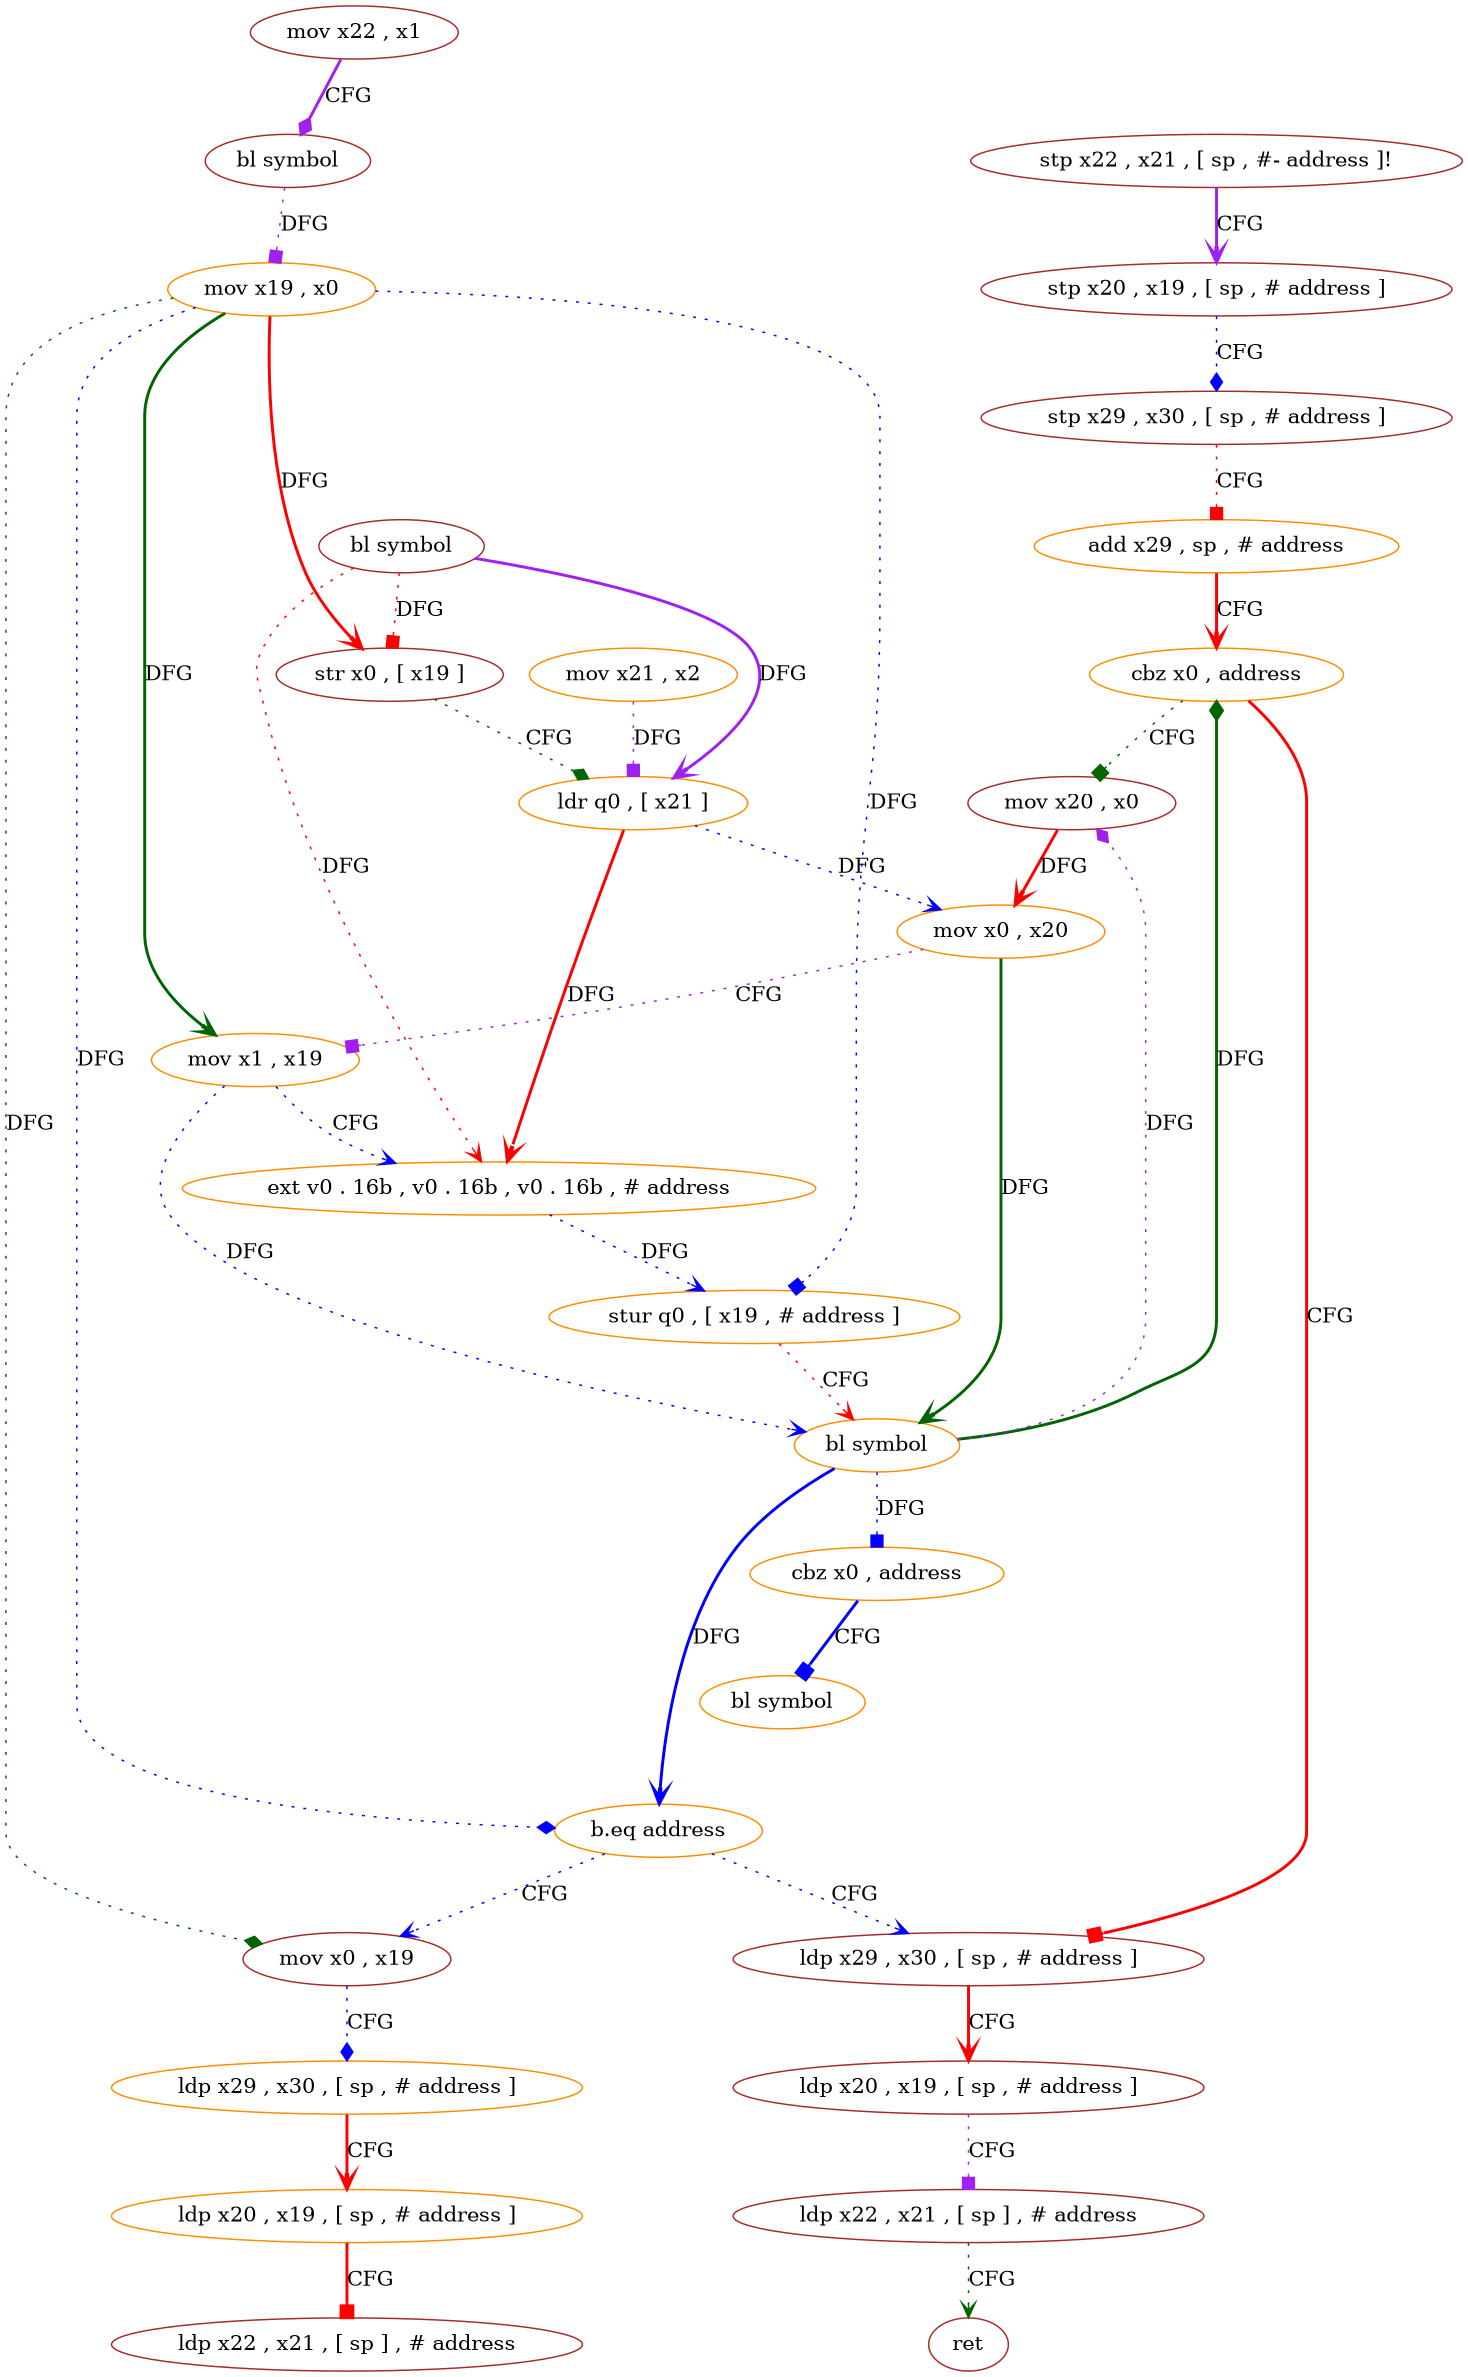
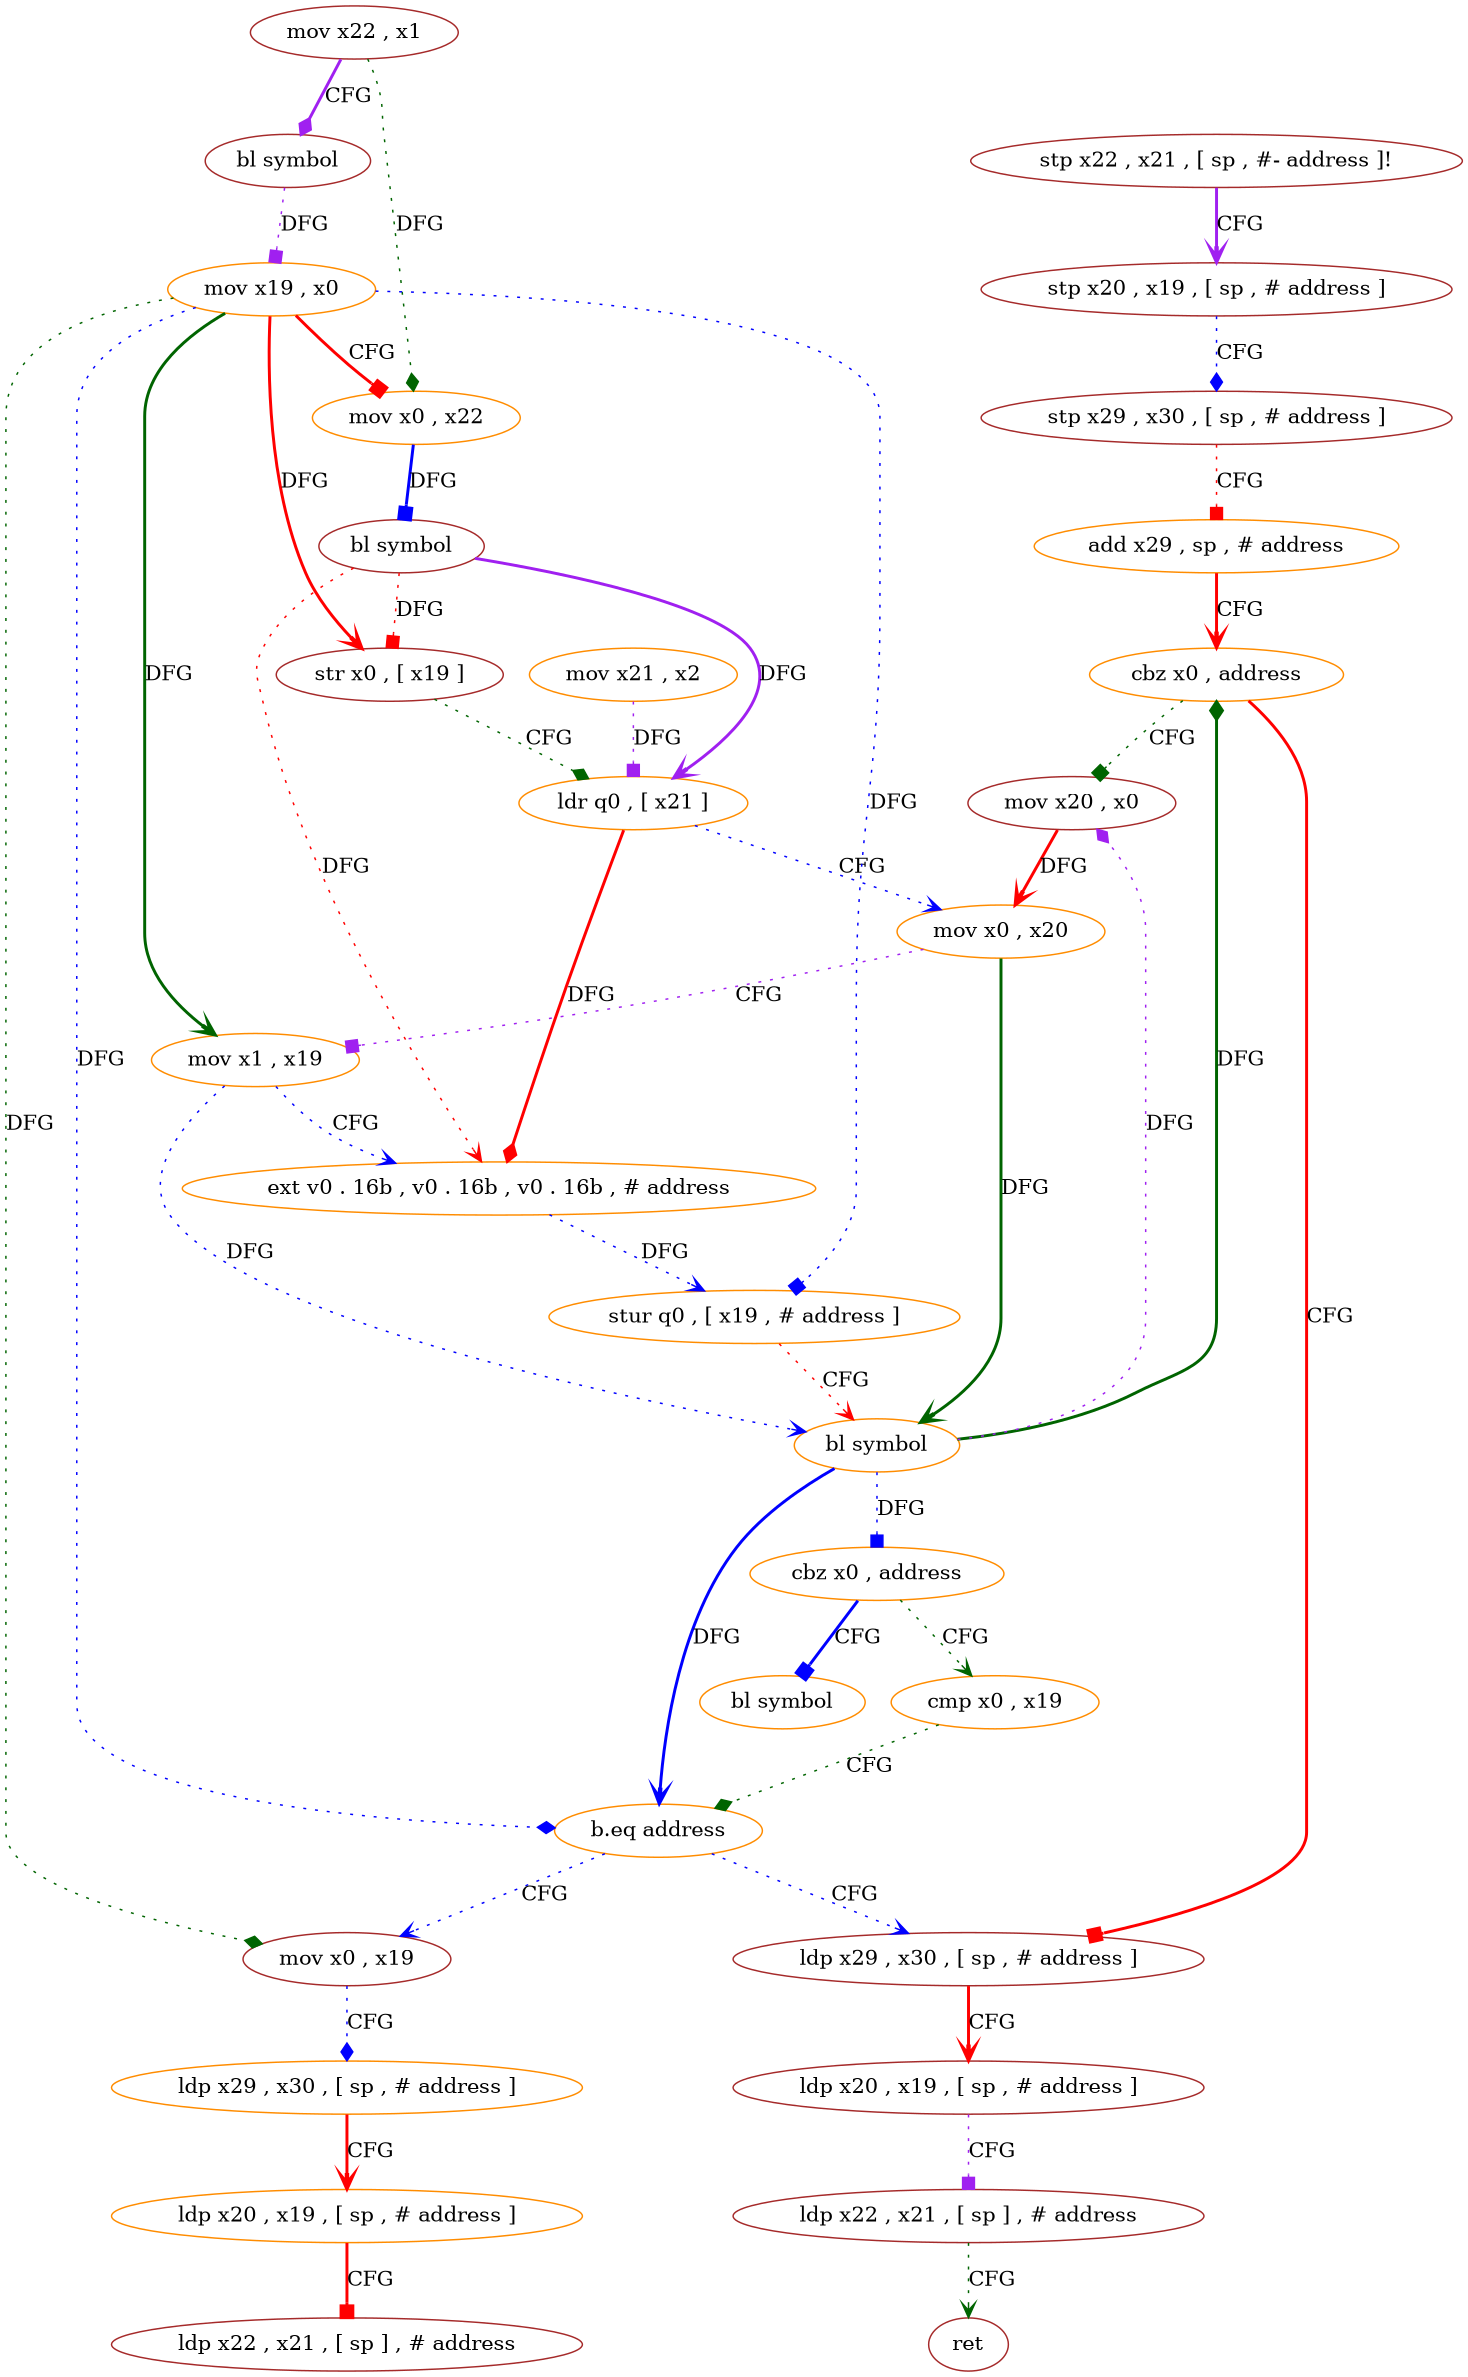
node "mov x0 , x22": added
edge "ldr q0 , [ x21 ]" -> "mov x0 , x20": label "DFG" -> "CFG"
edge "ldr q0 , [ x21 ]" -> "ext v0 . 16b , v0 . 16b , v0 . 16b , # address": arrowhead vee -> diamond
node "cmp x0 , x19": added
